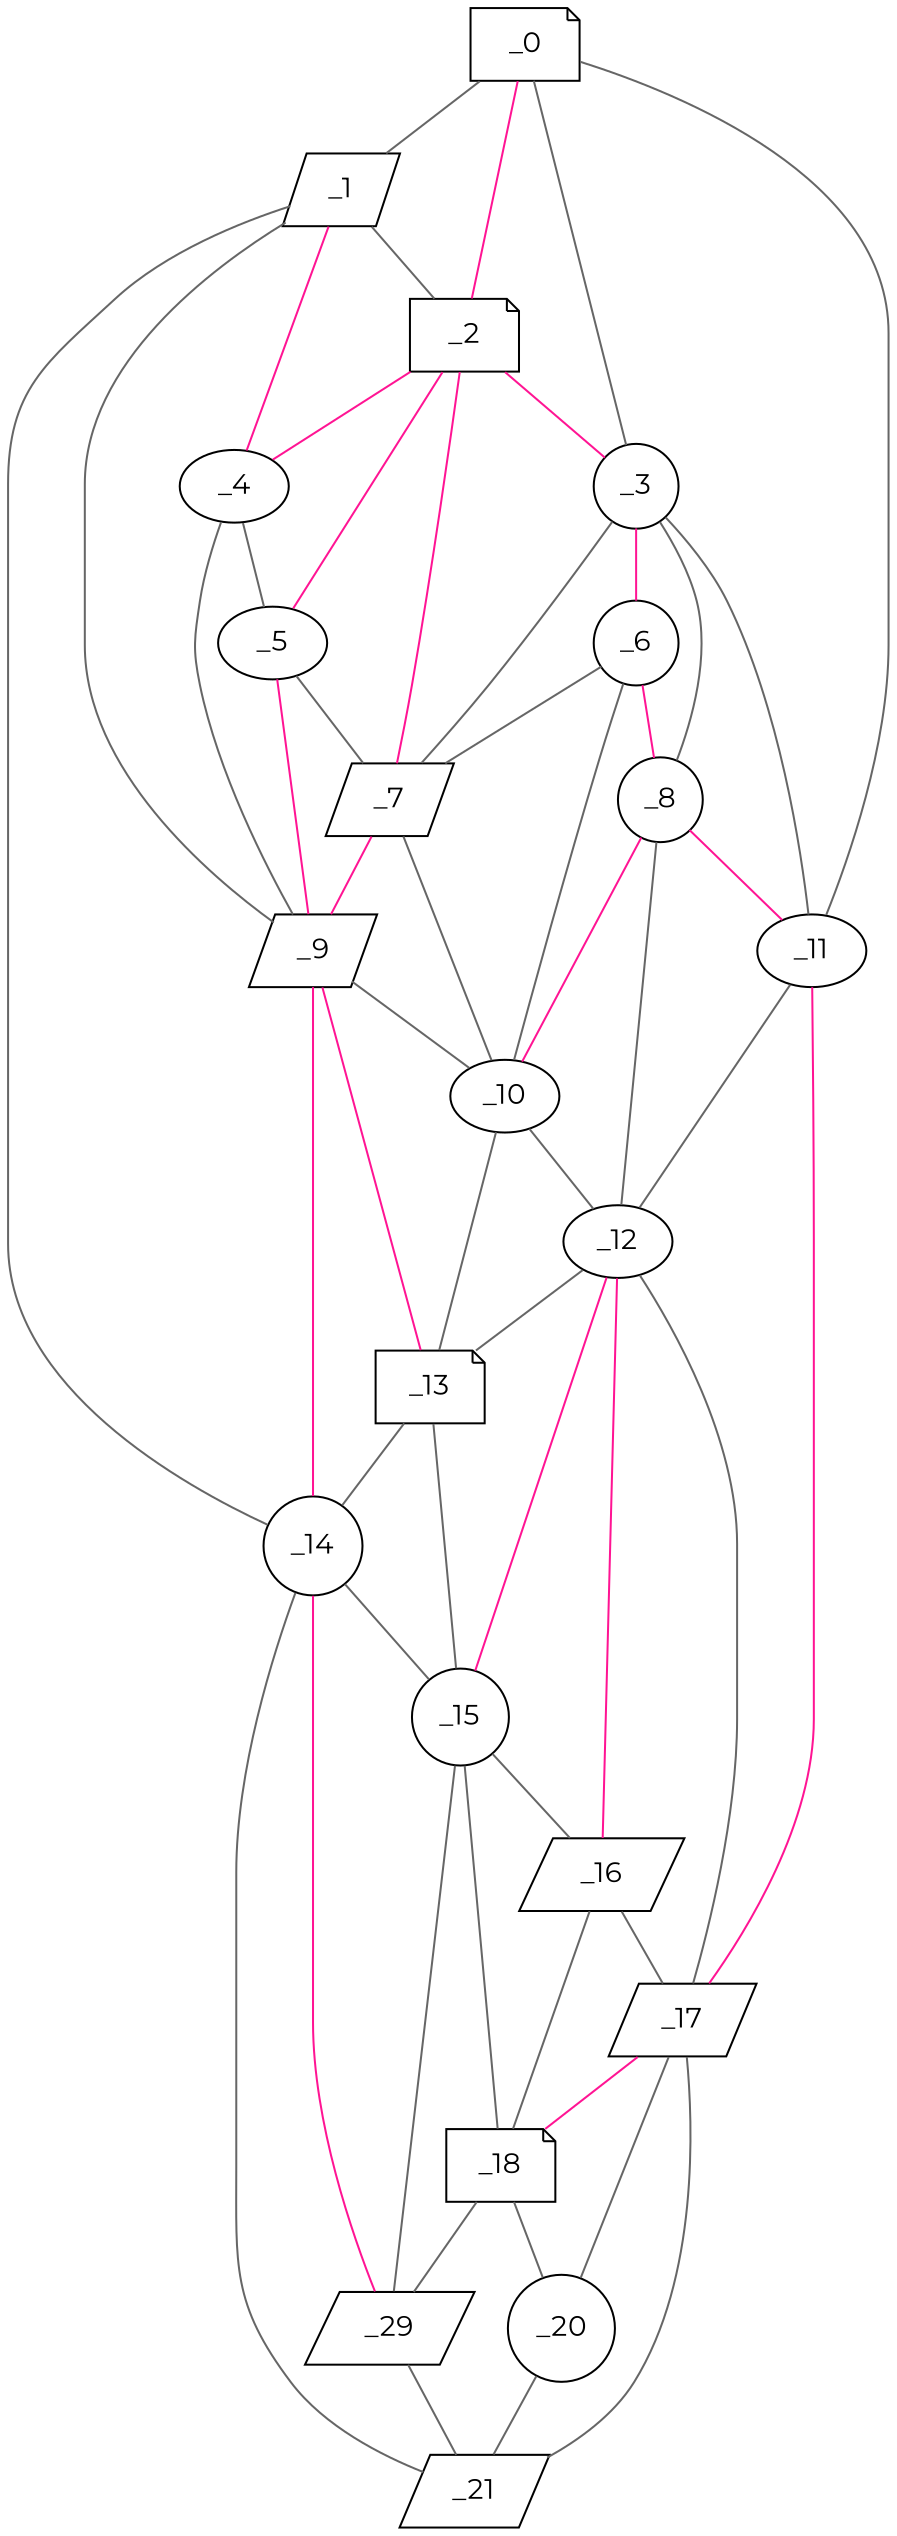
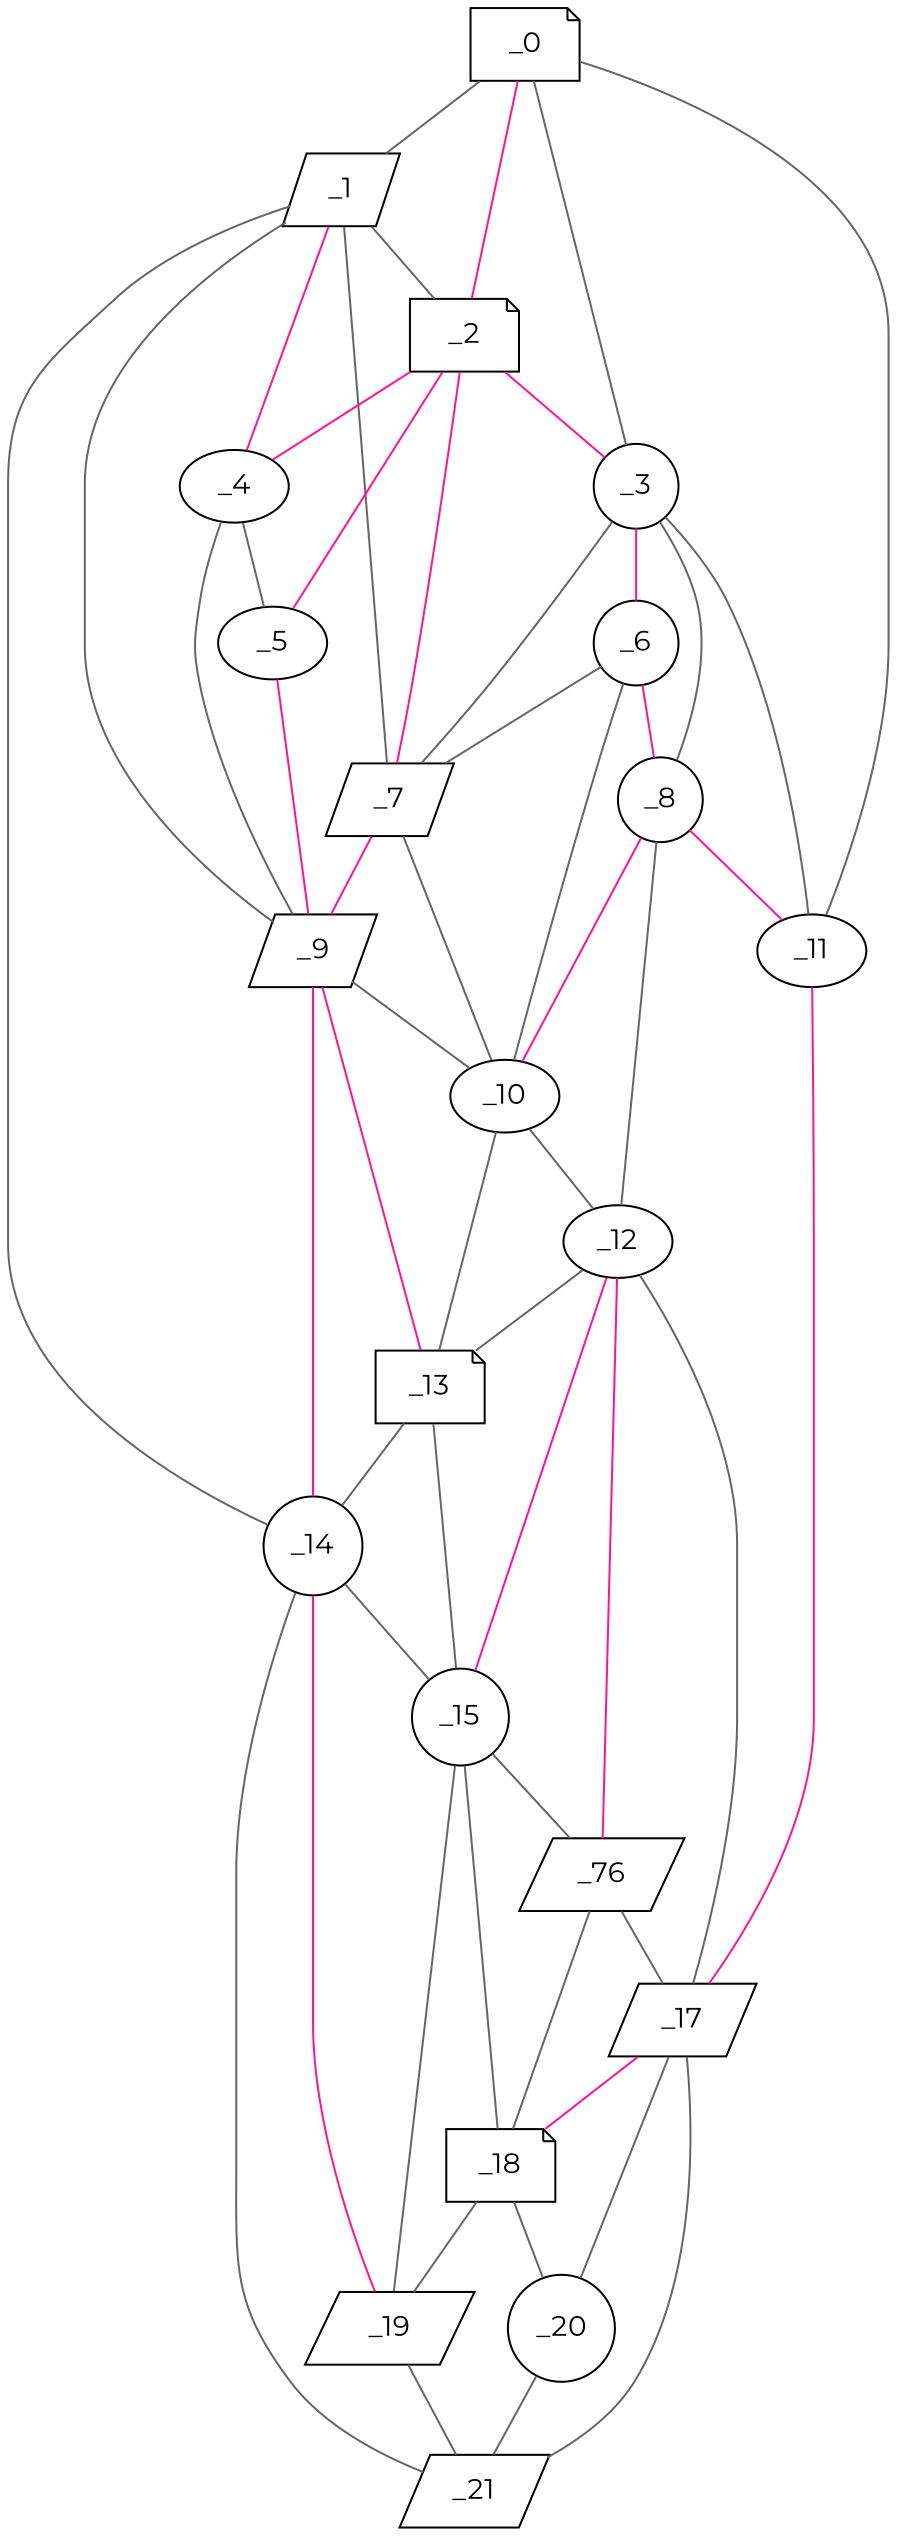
edge "_5" -- "_7": now "_1" -- "_7"
edge "_11" -- "_12": removed
node "_16": label "_16" -> "_76"
node "_29": label "_29" -> "_19"
